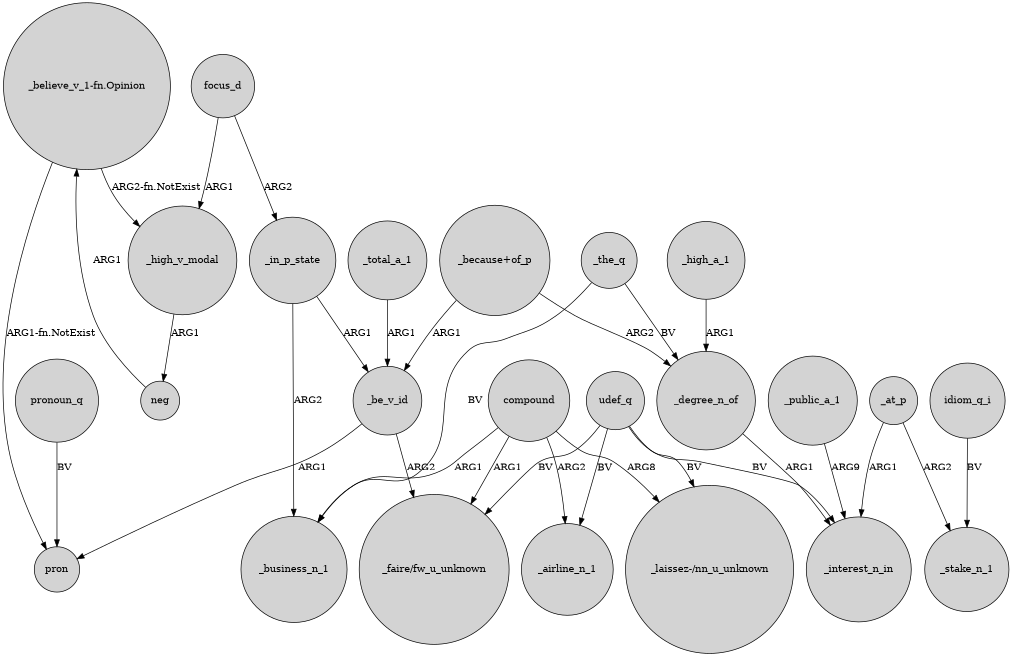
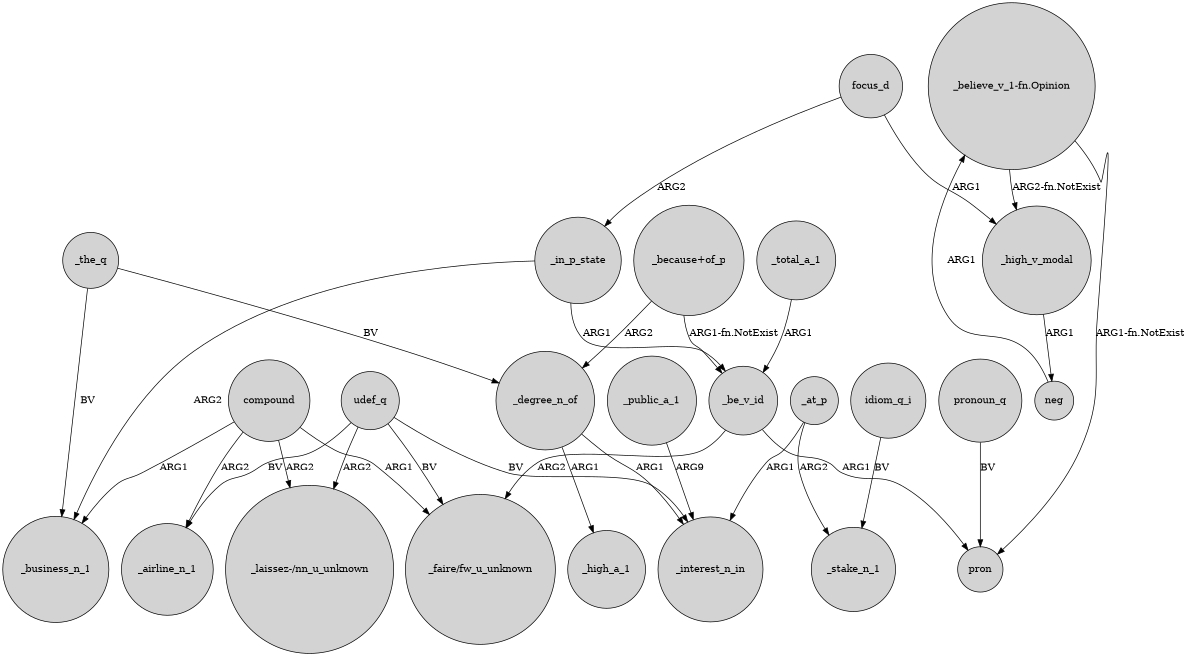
edge "_high_a_1" -> "_degree_n_of": reversed
edge "_because+of_p" -> "_be_v_id": label "ARG1" -> "ARG1-fn.NotExist"
edge "compound" -> "_laissez-/nn_u_unknown": label "ARG8" -> "ARG2"
edge "udef_q" -> "_laissez-/nn_u_unknown": label "BV" -> "ARG2"
